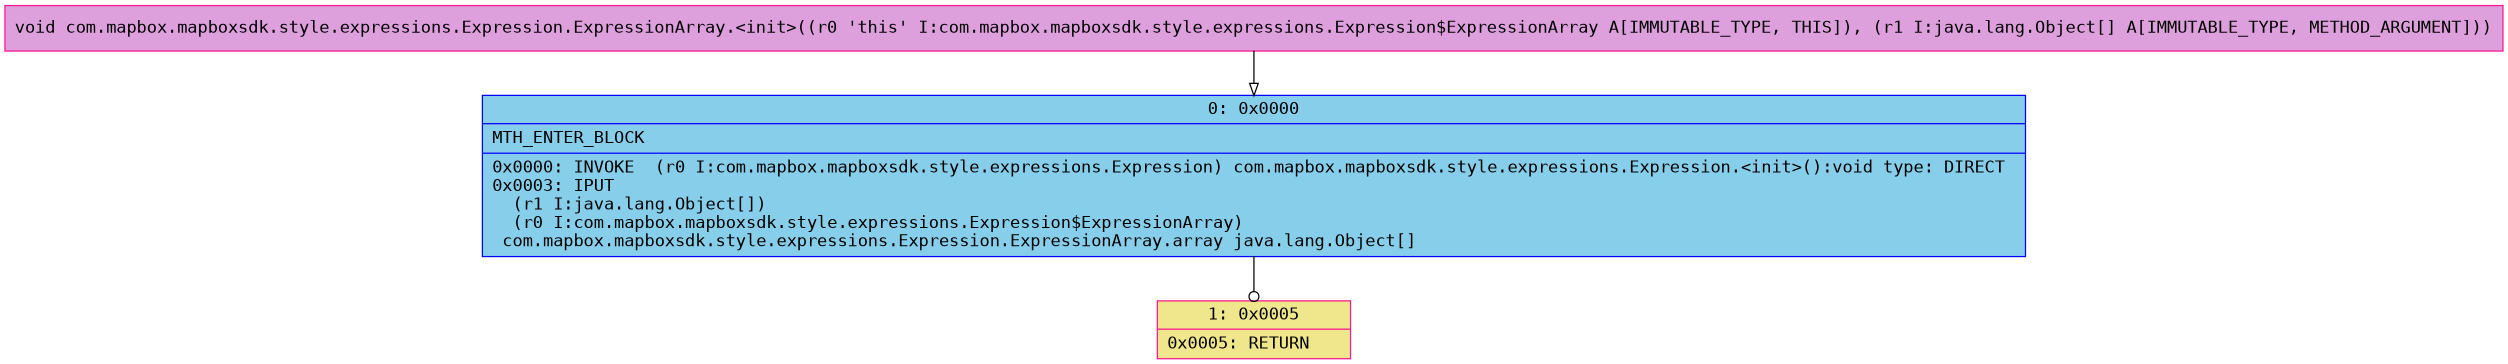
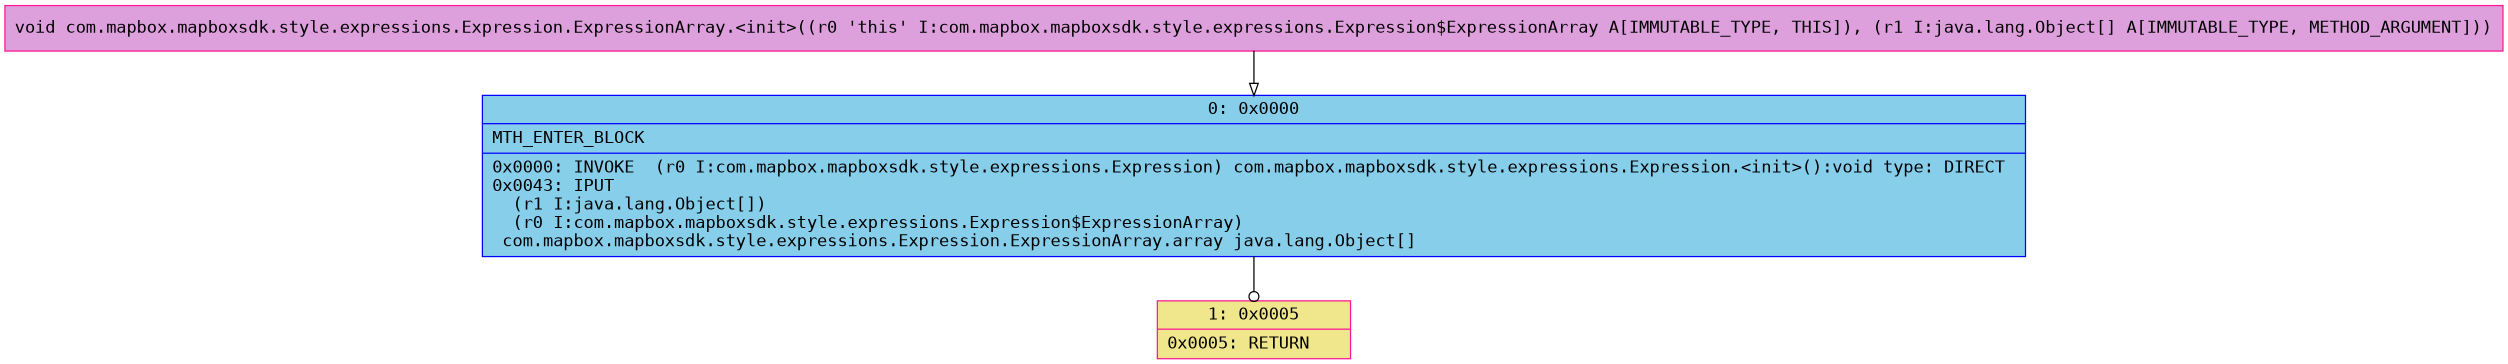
node "0: 0x0000": text "0x0003: IPUT" -> "0x0043: IPUT"
